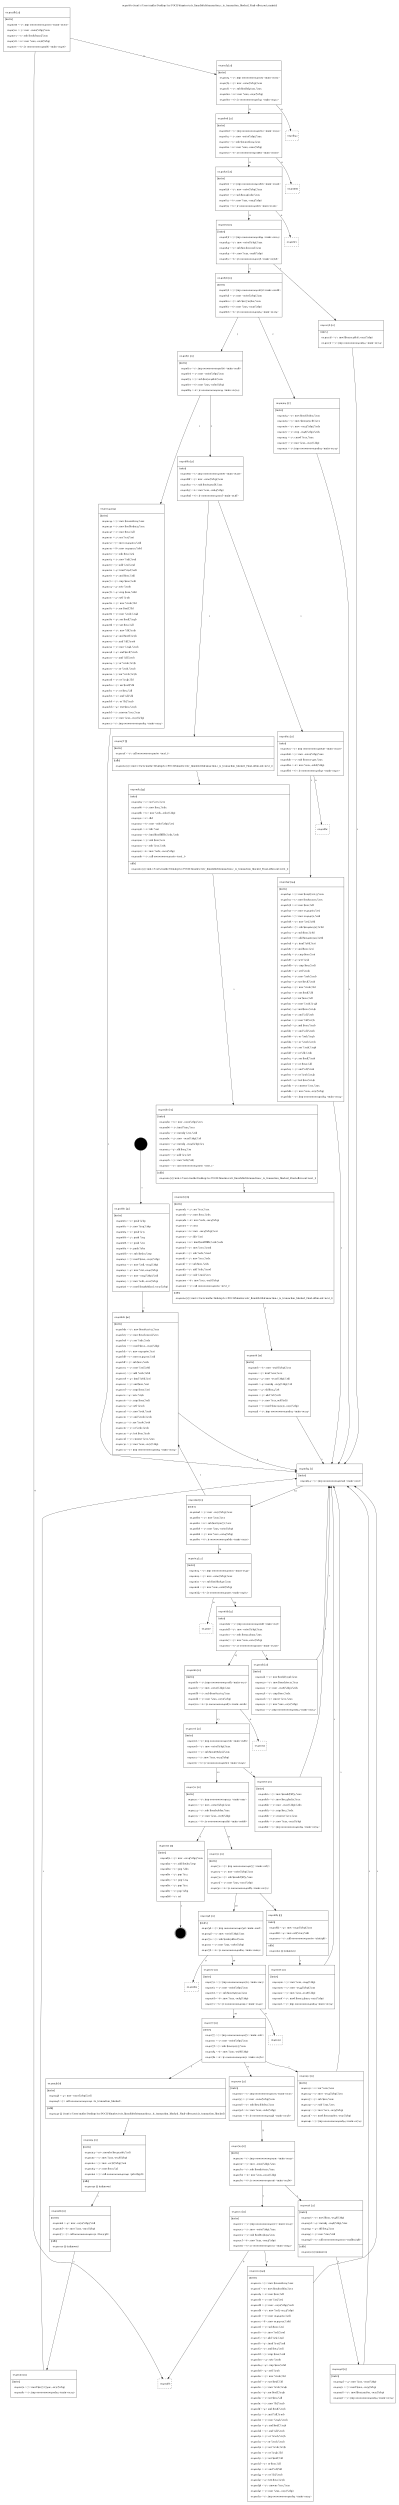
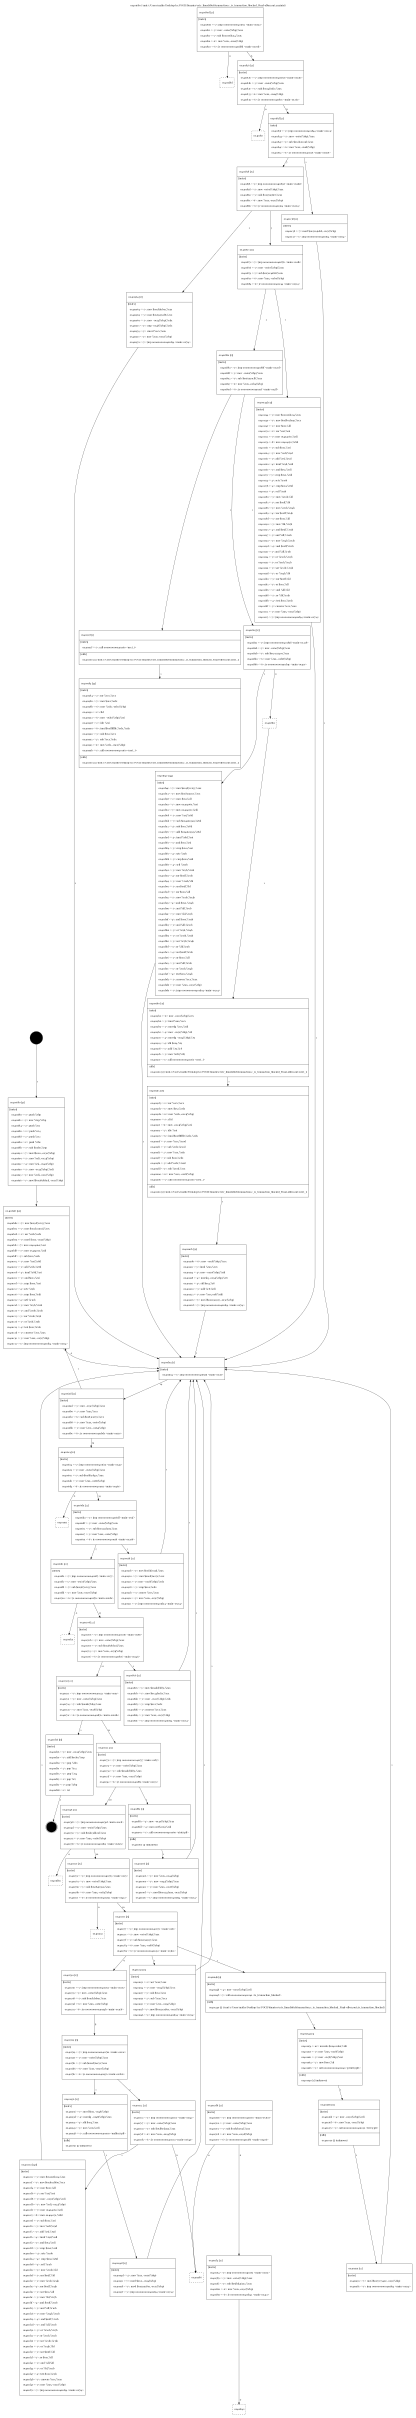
edge "0x4017f4 [25]" -> "0x40180d [25]": removed, label "6"
edge "0x401984 [44]" -> "0x4019b0 [35]": now "0x4018bc" -> "0x4019b0 [35]"
